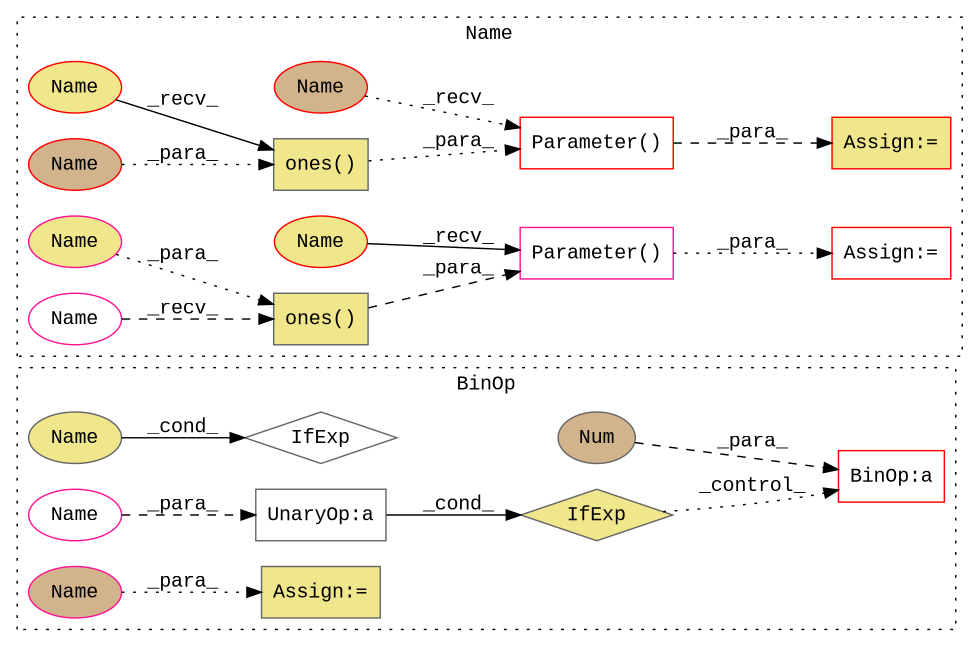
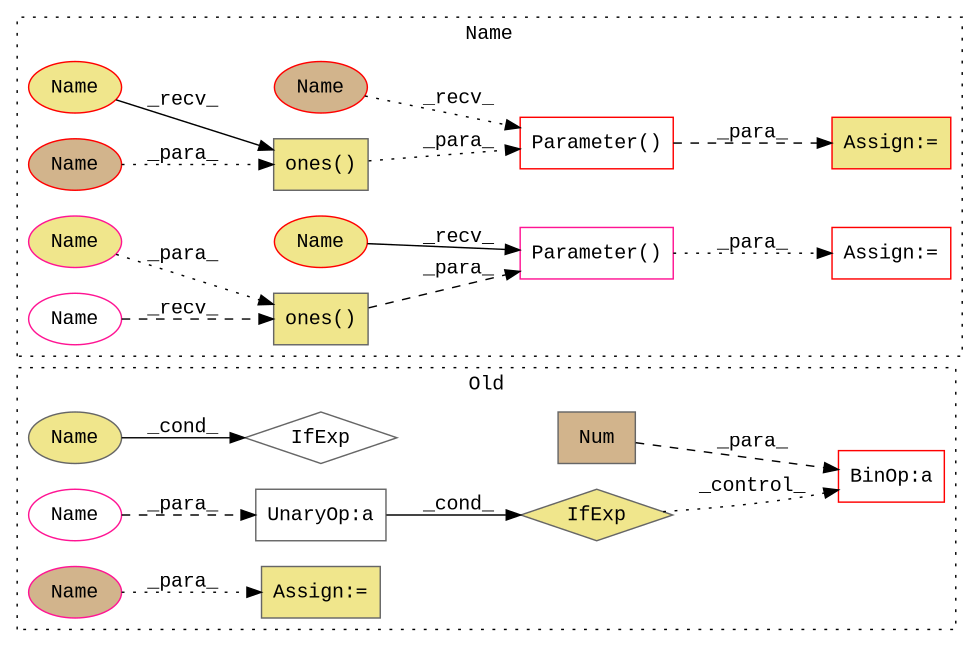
cluster "BinOp": label "BinOp" -> "Old"
node "Num": shape ellipse -> box
